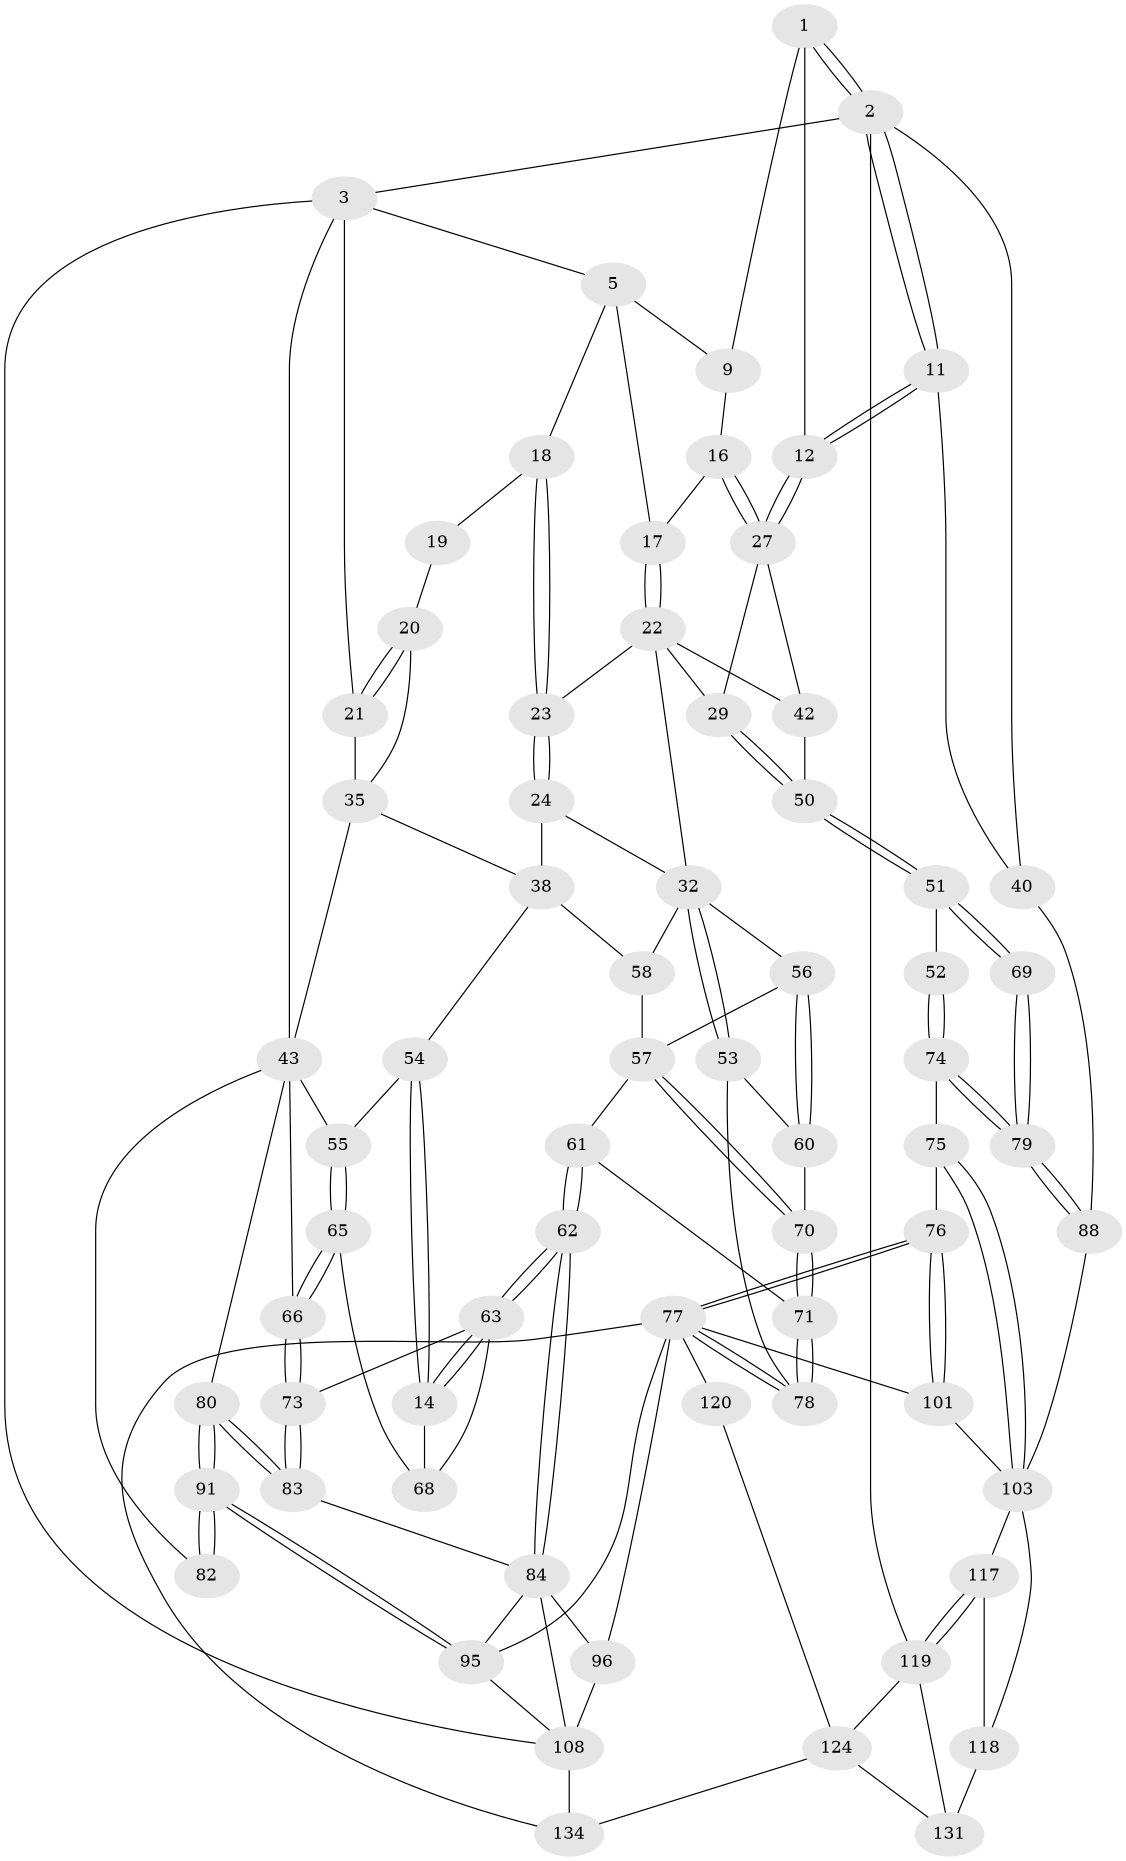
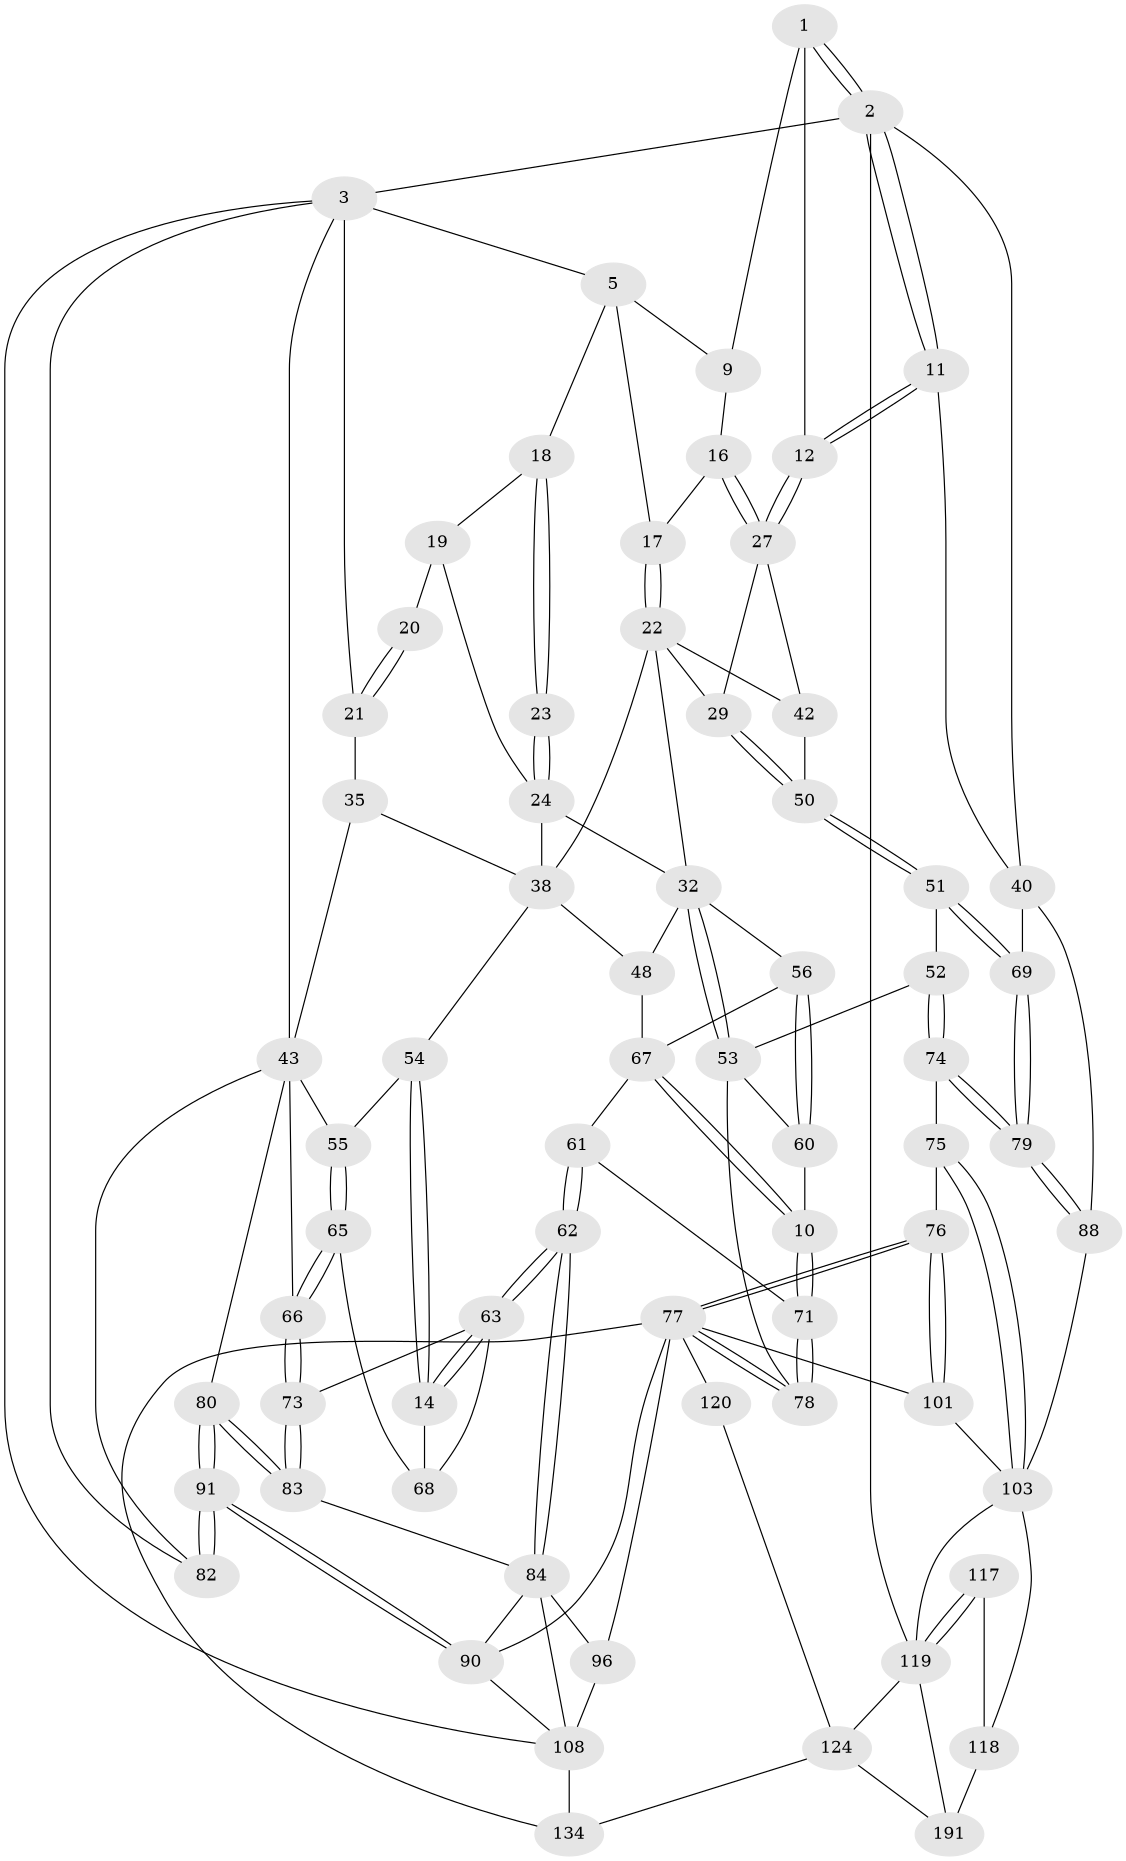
edge "22" -- "23": now "22" -- "38"
edge "19" -- "24": added
edge "20" -- "35": removed
edge "3" -- "82": added
edge "40" -- "69": added
node "58": label "58" -> "48"
edge "52" -- "53": added
node "57": label "57" -> "67"
node "70": label "70" -> "10"
edge "103" -- "117": now "103" -- "119"
node "95": label "95" -> "90"
node "131": label "131" -> "191"
